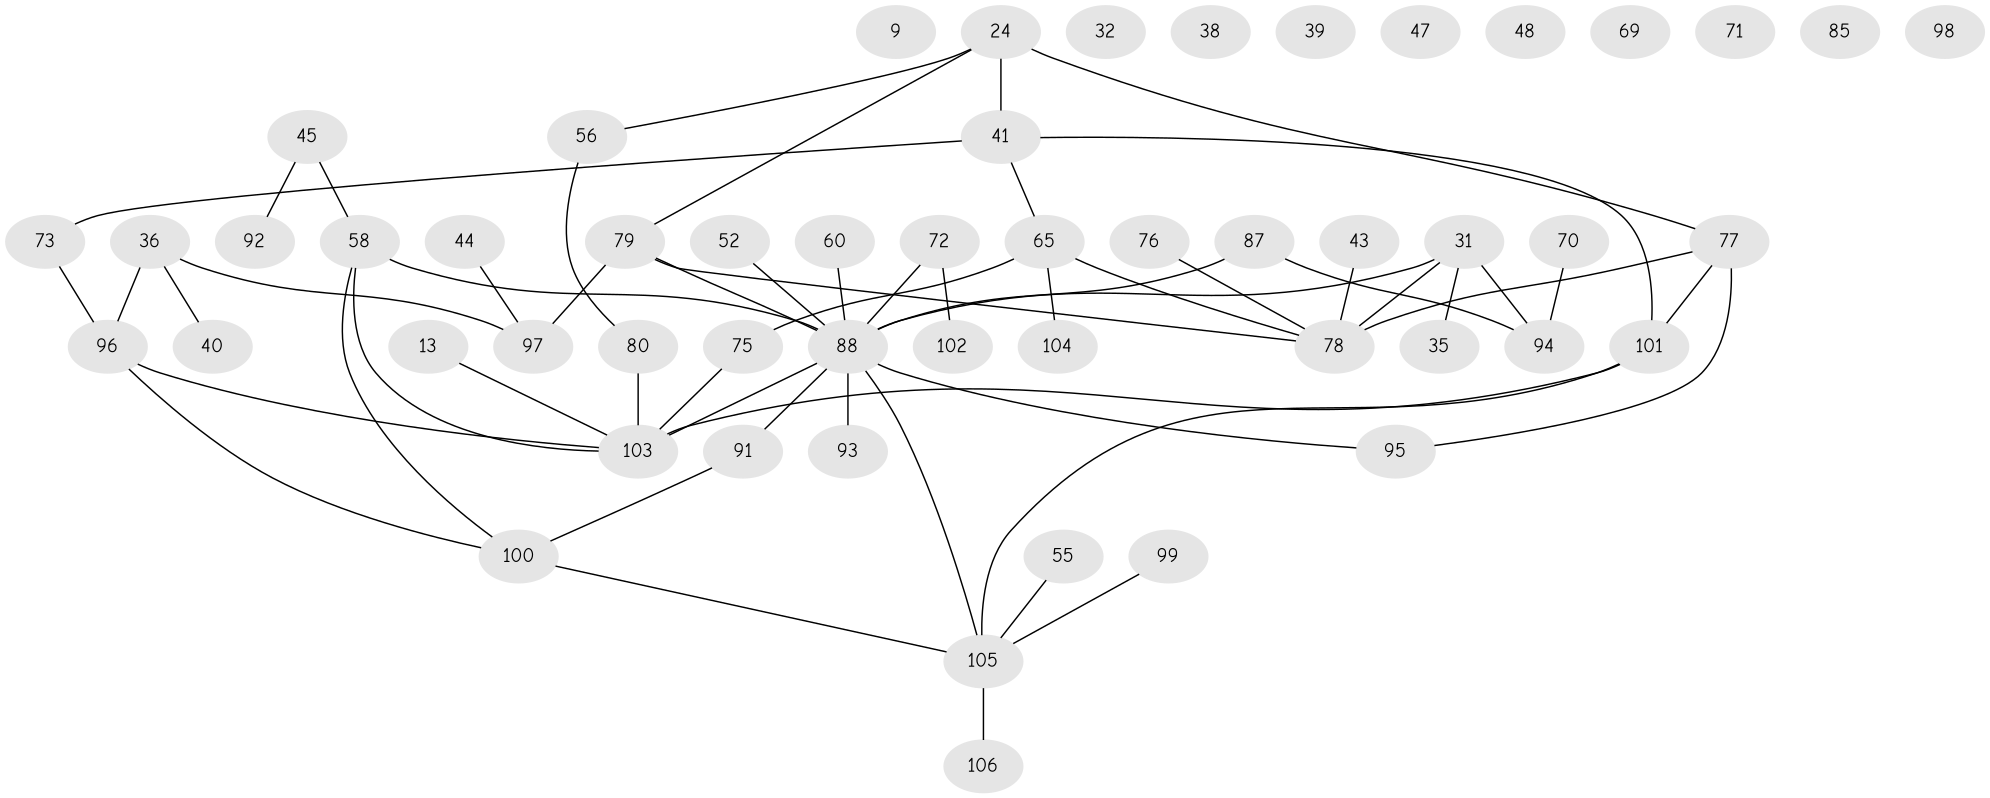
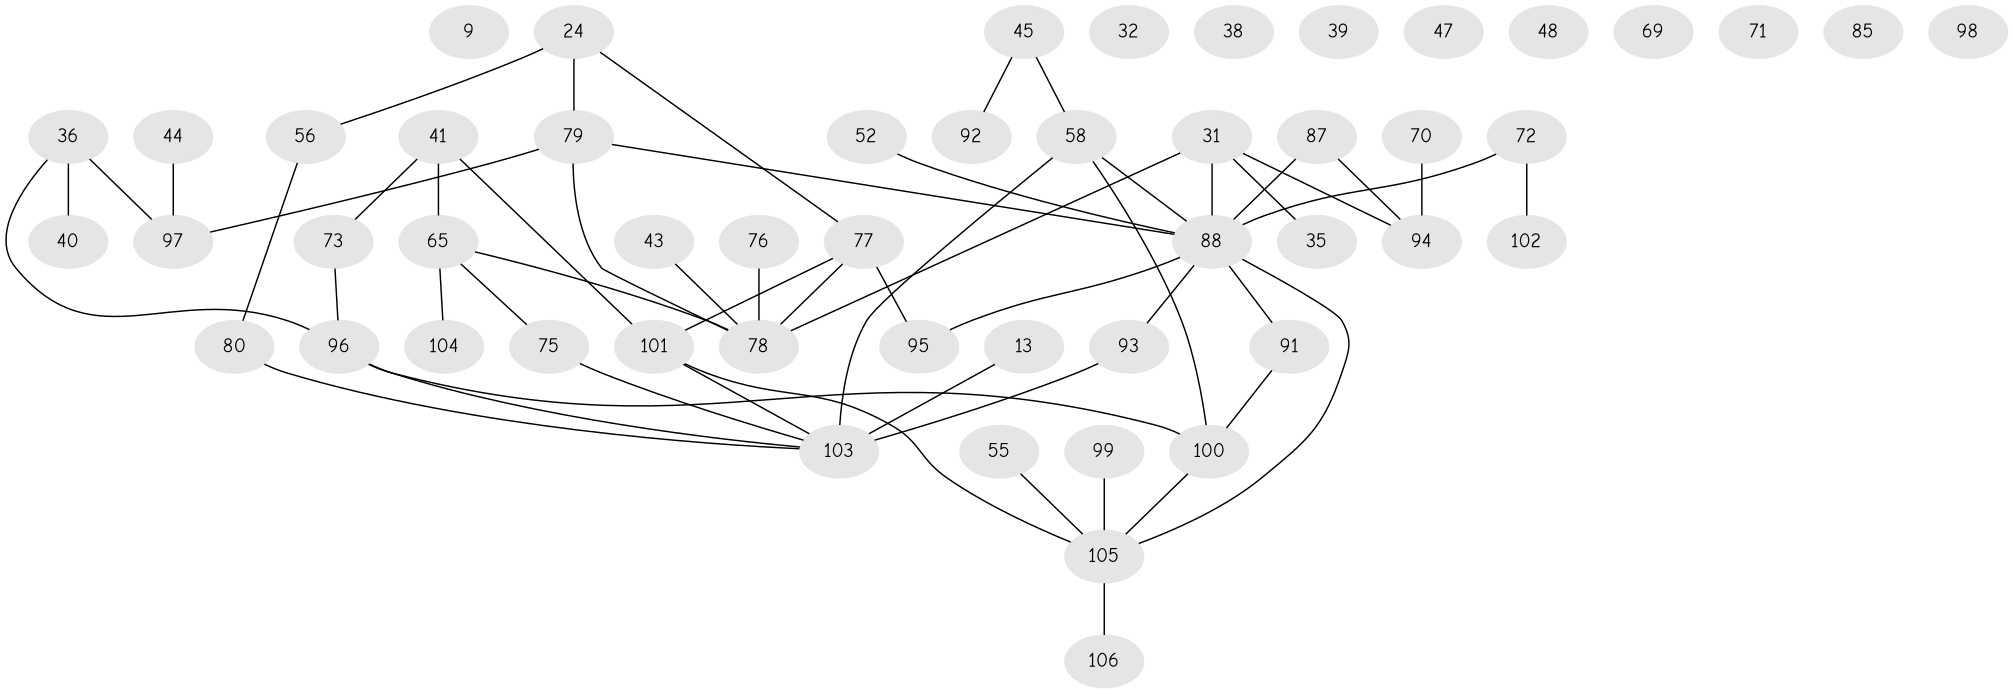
edge "24" -- "41": removed
node "60": removed
edge "88" -- "103": now "93" -- "103"
